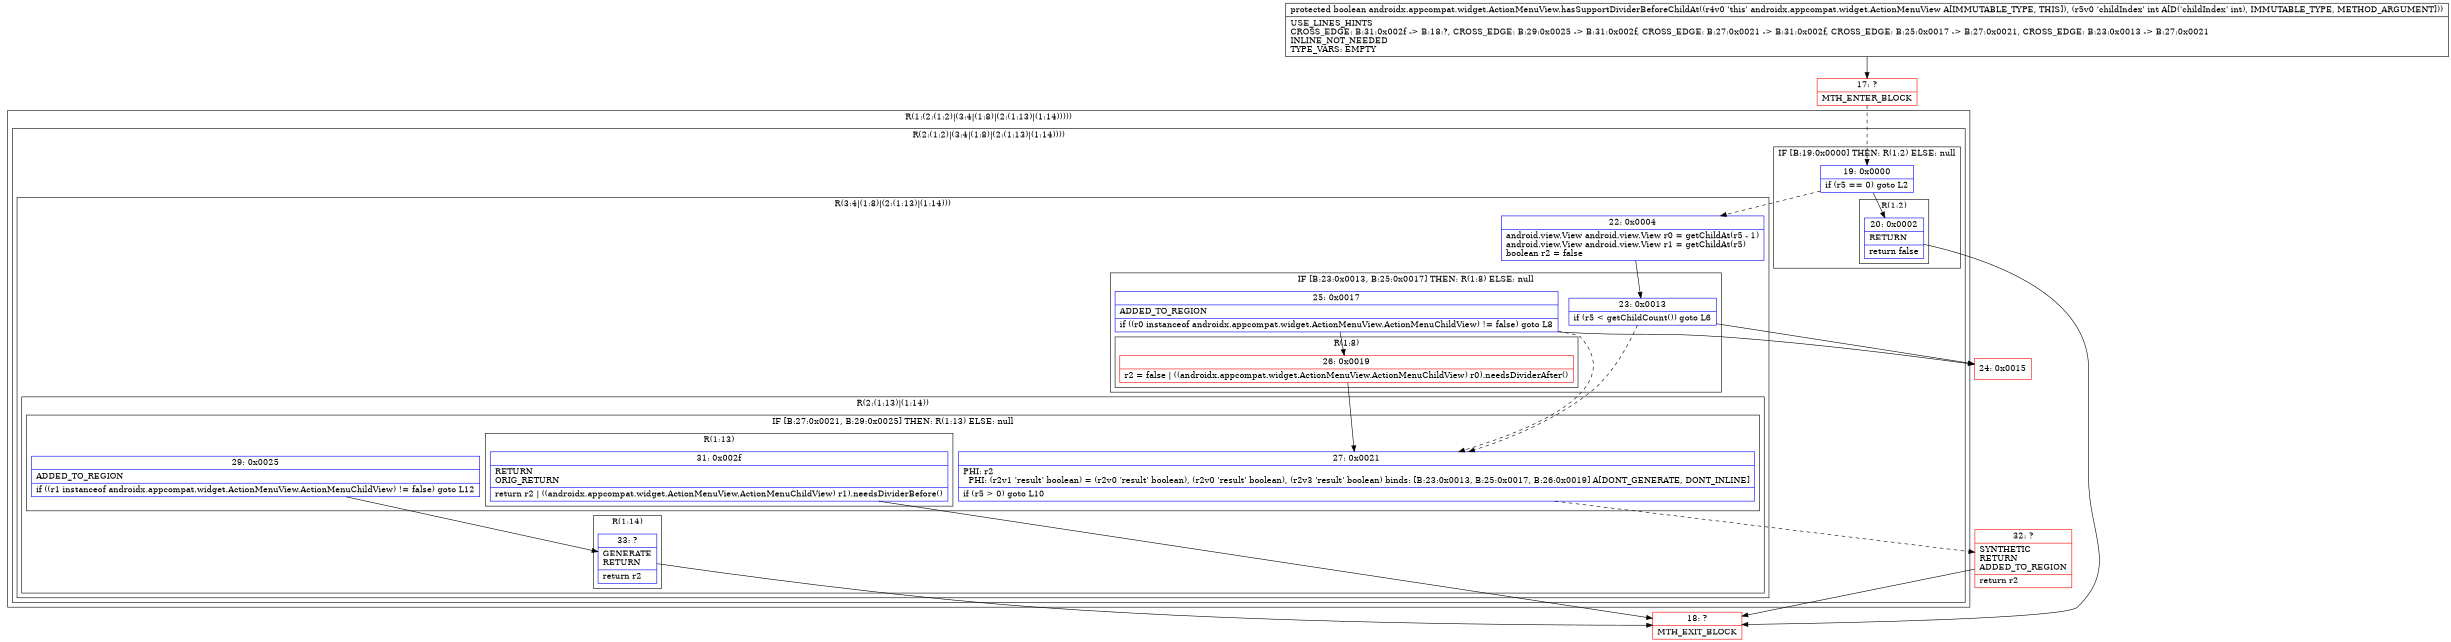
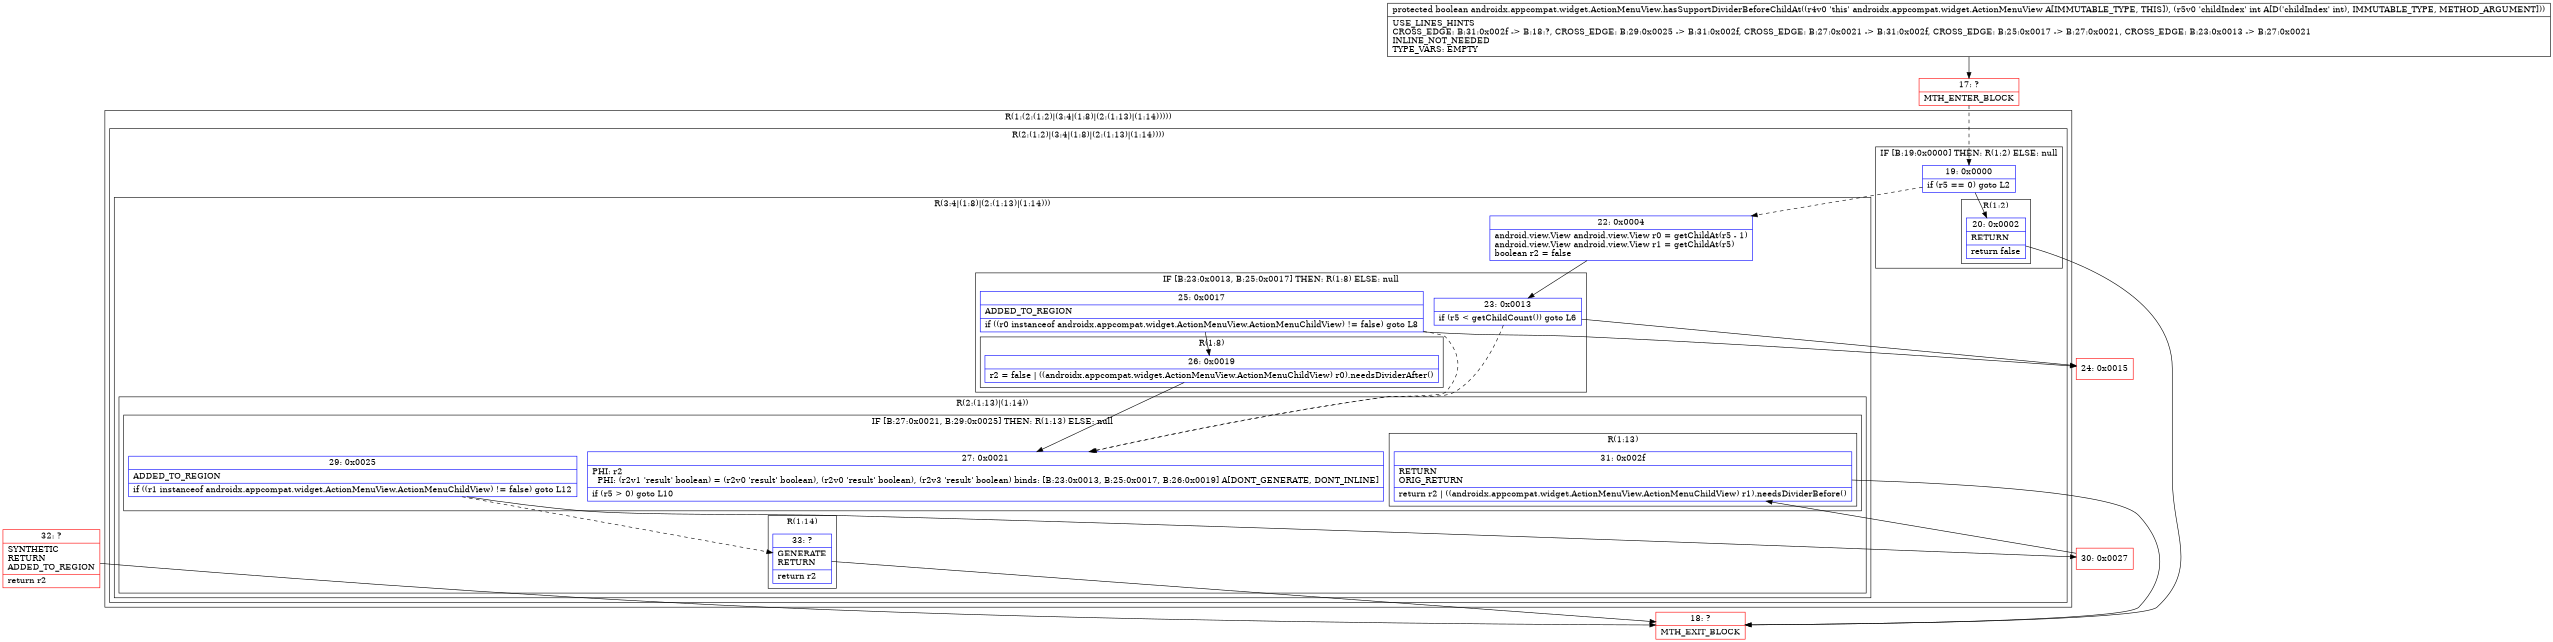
node "26: 0x0019": color red -> blue
edge "29: 0x0025" -> "33: ?": style solid -> dashed
edge "27: 0x0021" -> "32: ?": removed
node "30: 0x0027": added
